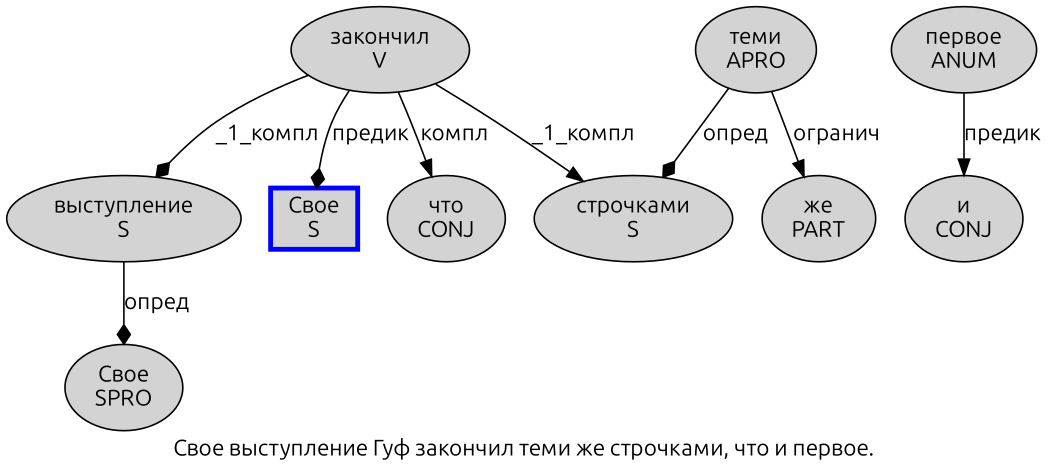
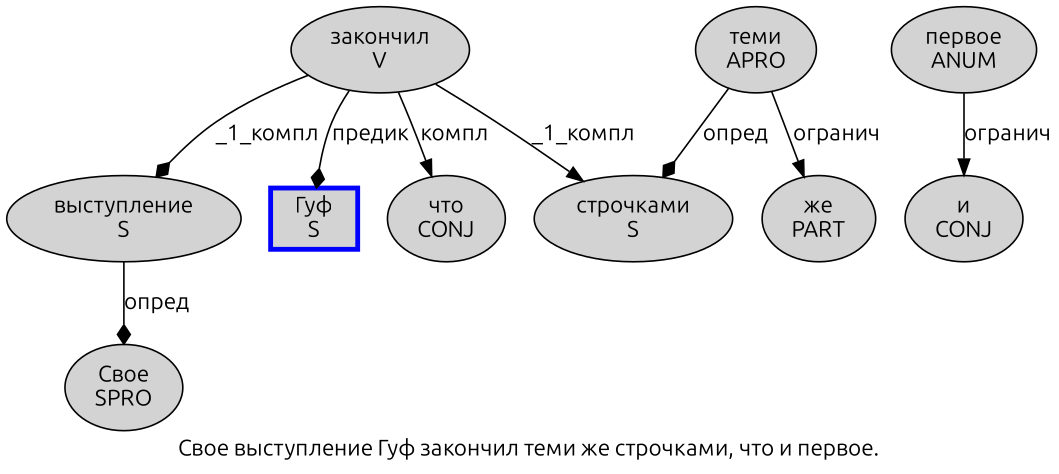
edge "первое ANUM" -> "и CONJ": label "предик" -> "огранич"
node "Свое S": label "Свое S" -> "Гуф S"
